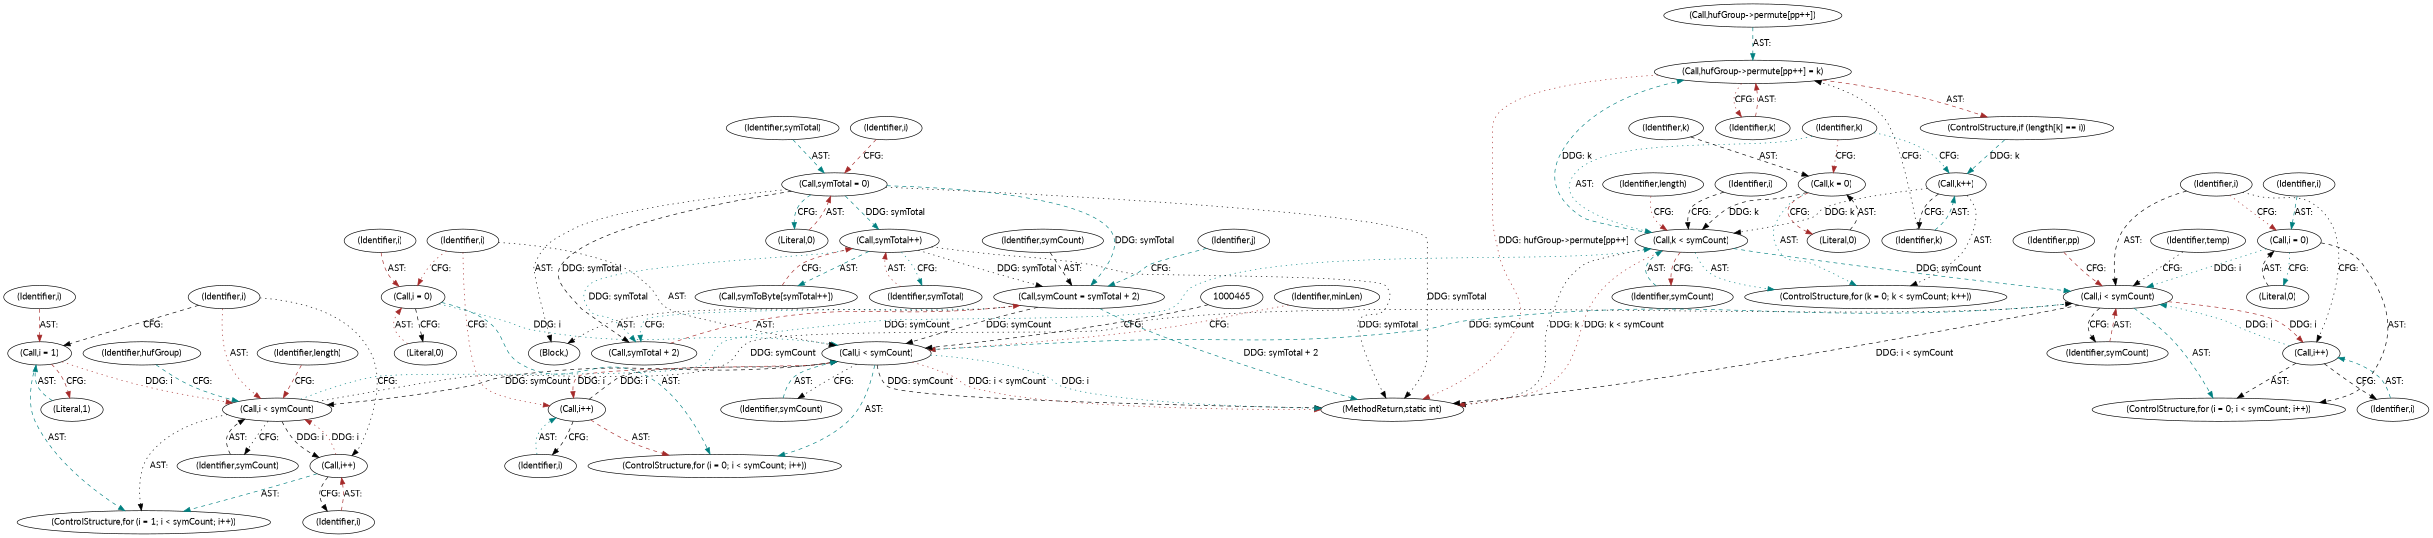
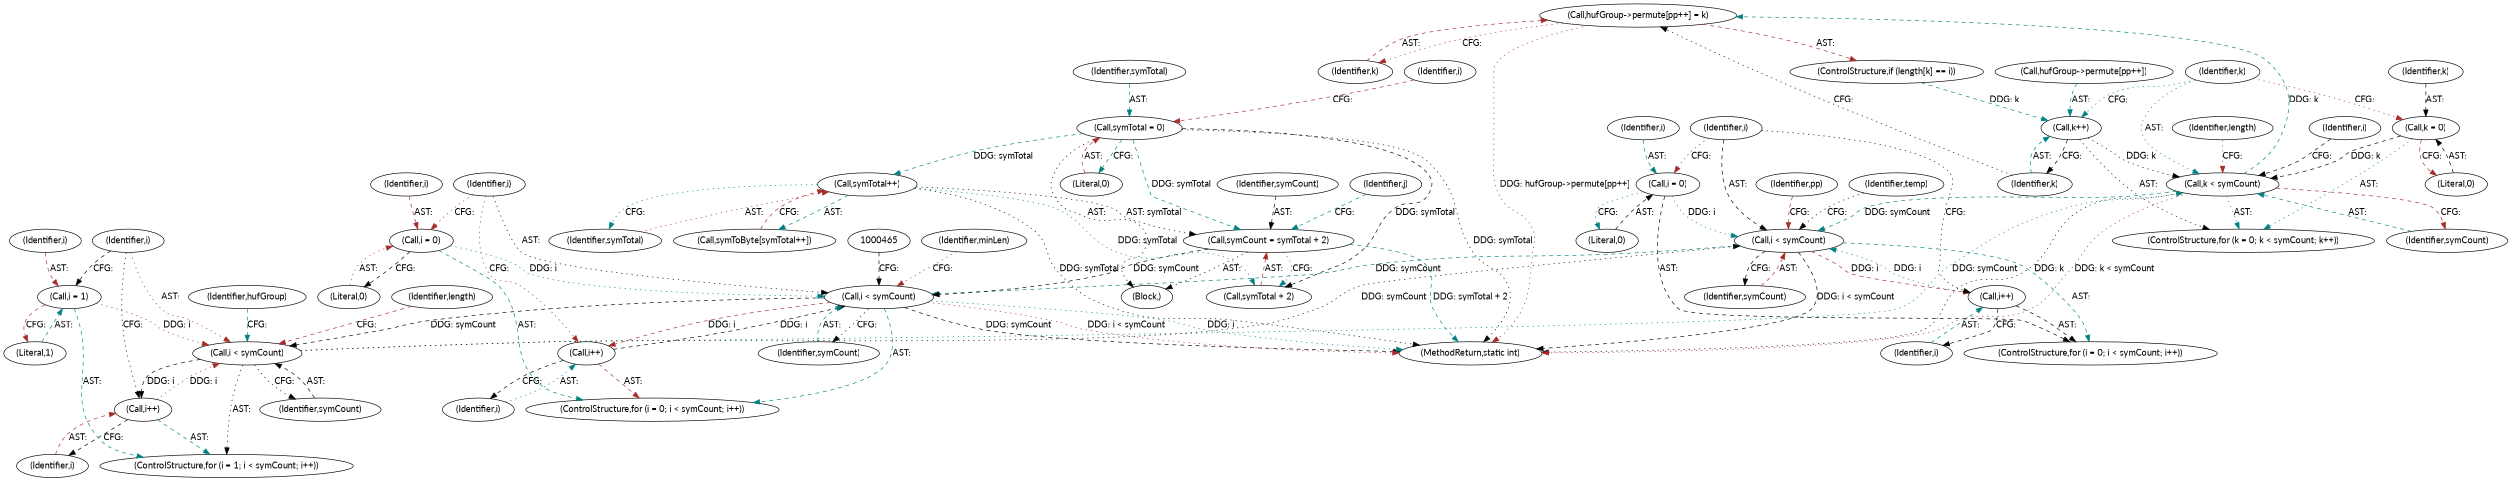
edge "(Call,hufGroup->permute[pp++])" -> "(Call,hufGroup->permute[pp++] = k)": now "(Call,hufGroup->permute[pp++])" -> "(Call,k++)"
edge "(Call,symTotal++)" -> "(Call,symCount = symTotal + 2)": label "DDG: symTotal" -> "AST: symTotal"
